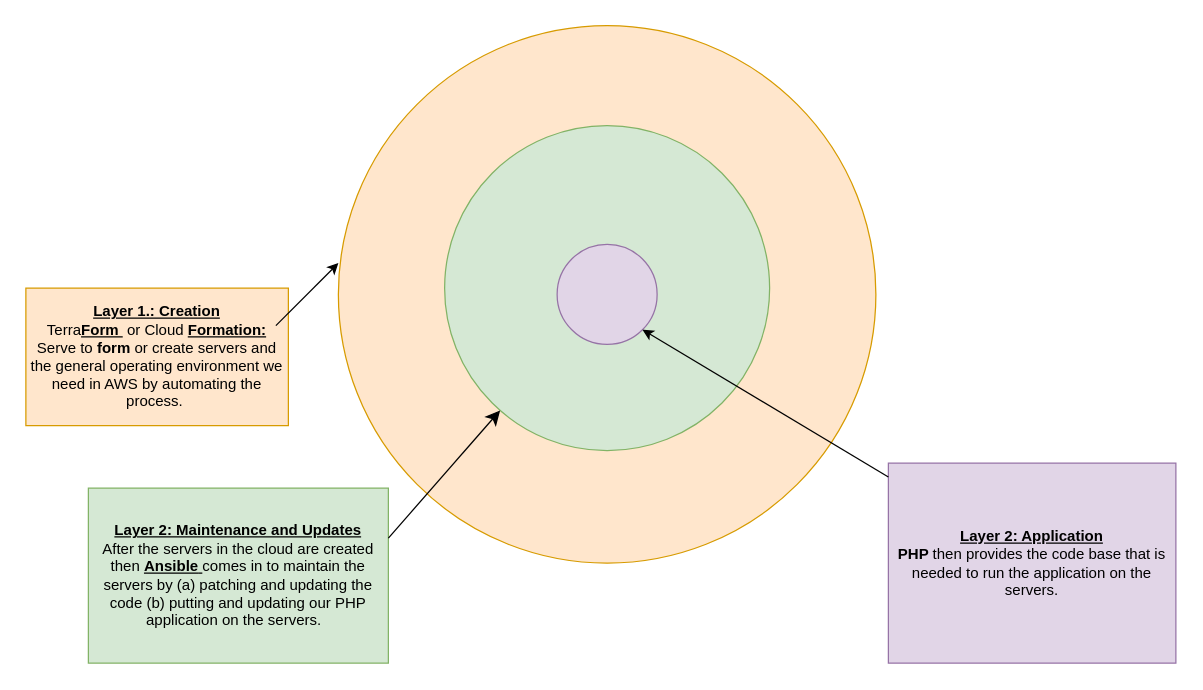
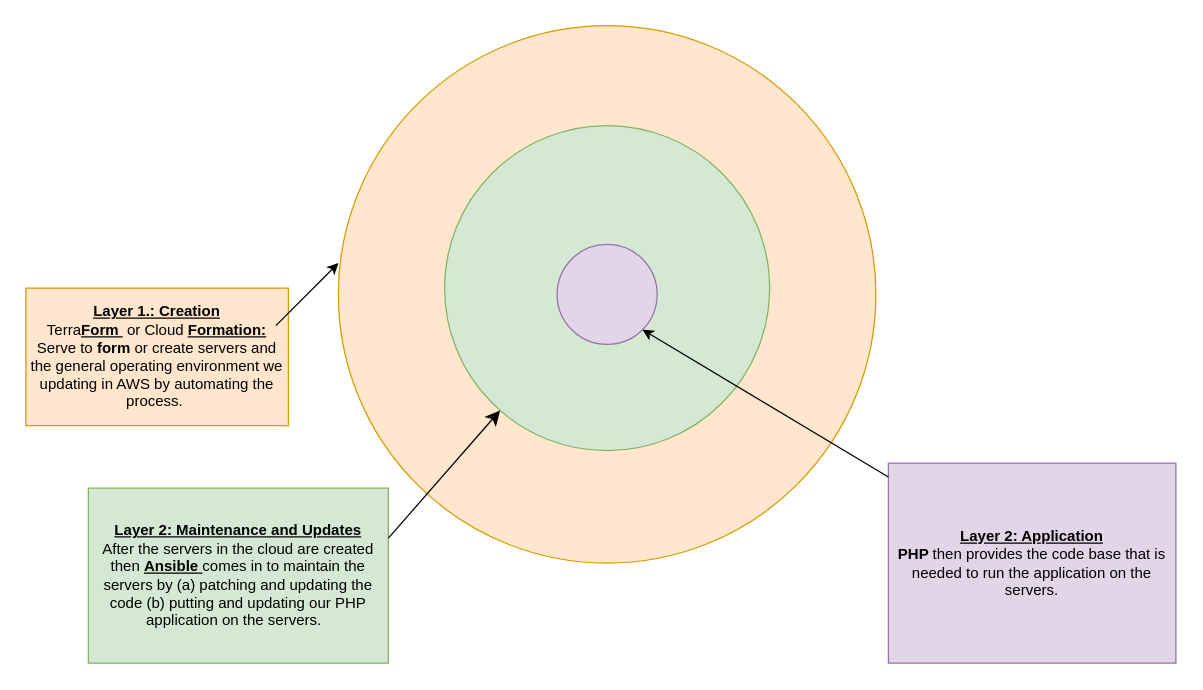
node "Layer 1.: Creation TerraForm or Cloud Formation: Serve to form or create servers and the general operating environment we need in AWS by automating the process.": label "Layer 1.: Creation TerraForm or Cloud Formation: Serve to form or create servers and the general operating environment we need in AWS by automating the process." -> "Layer 1.: Creation TerraForm or Cloud Formation: Serve to form or create servers and the general operating environment we updating in AWS by automating the process."
